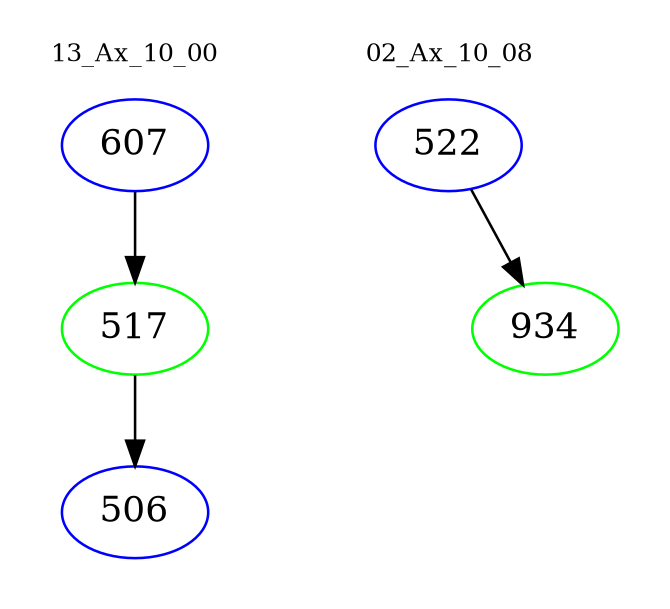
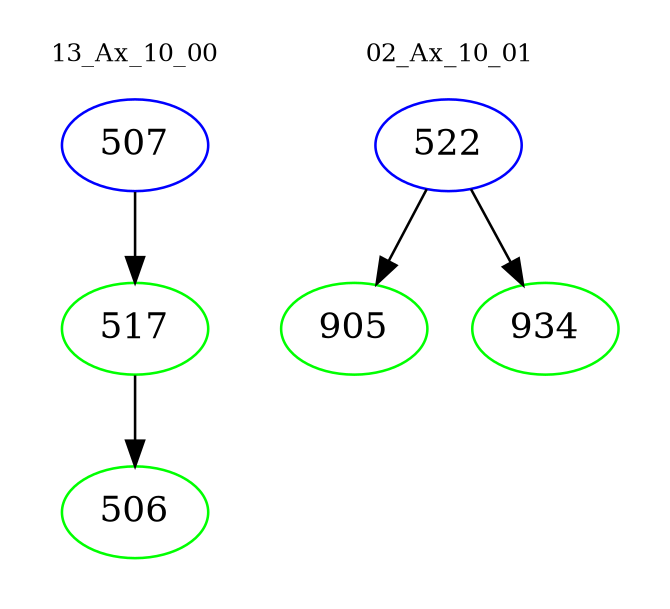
cluster "02_Ax_10_08": label "02_Ax_10_08" -> "02_Ax_10_01"
node "607": label "607" -> "507"
node "905": added
node "506": color blue -> green
